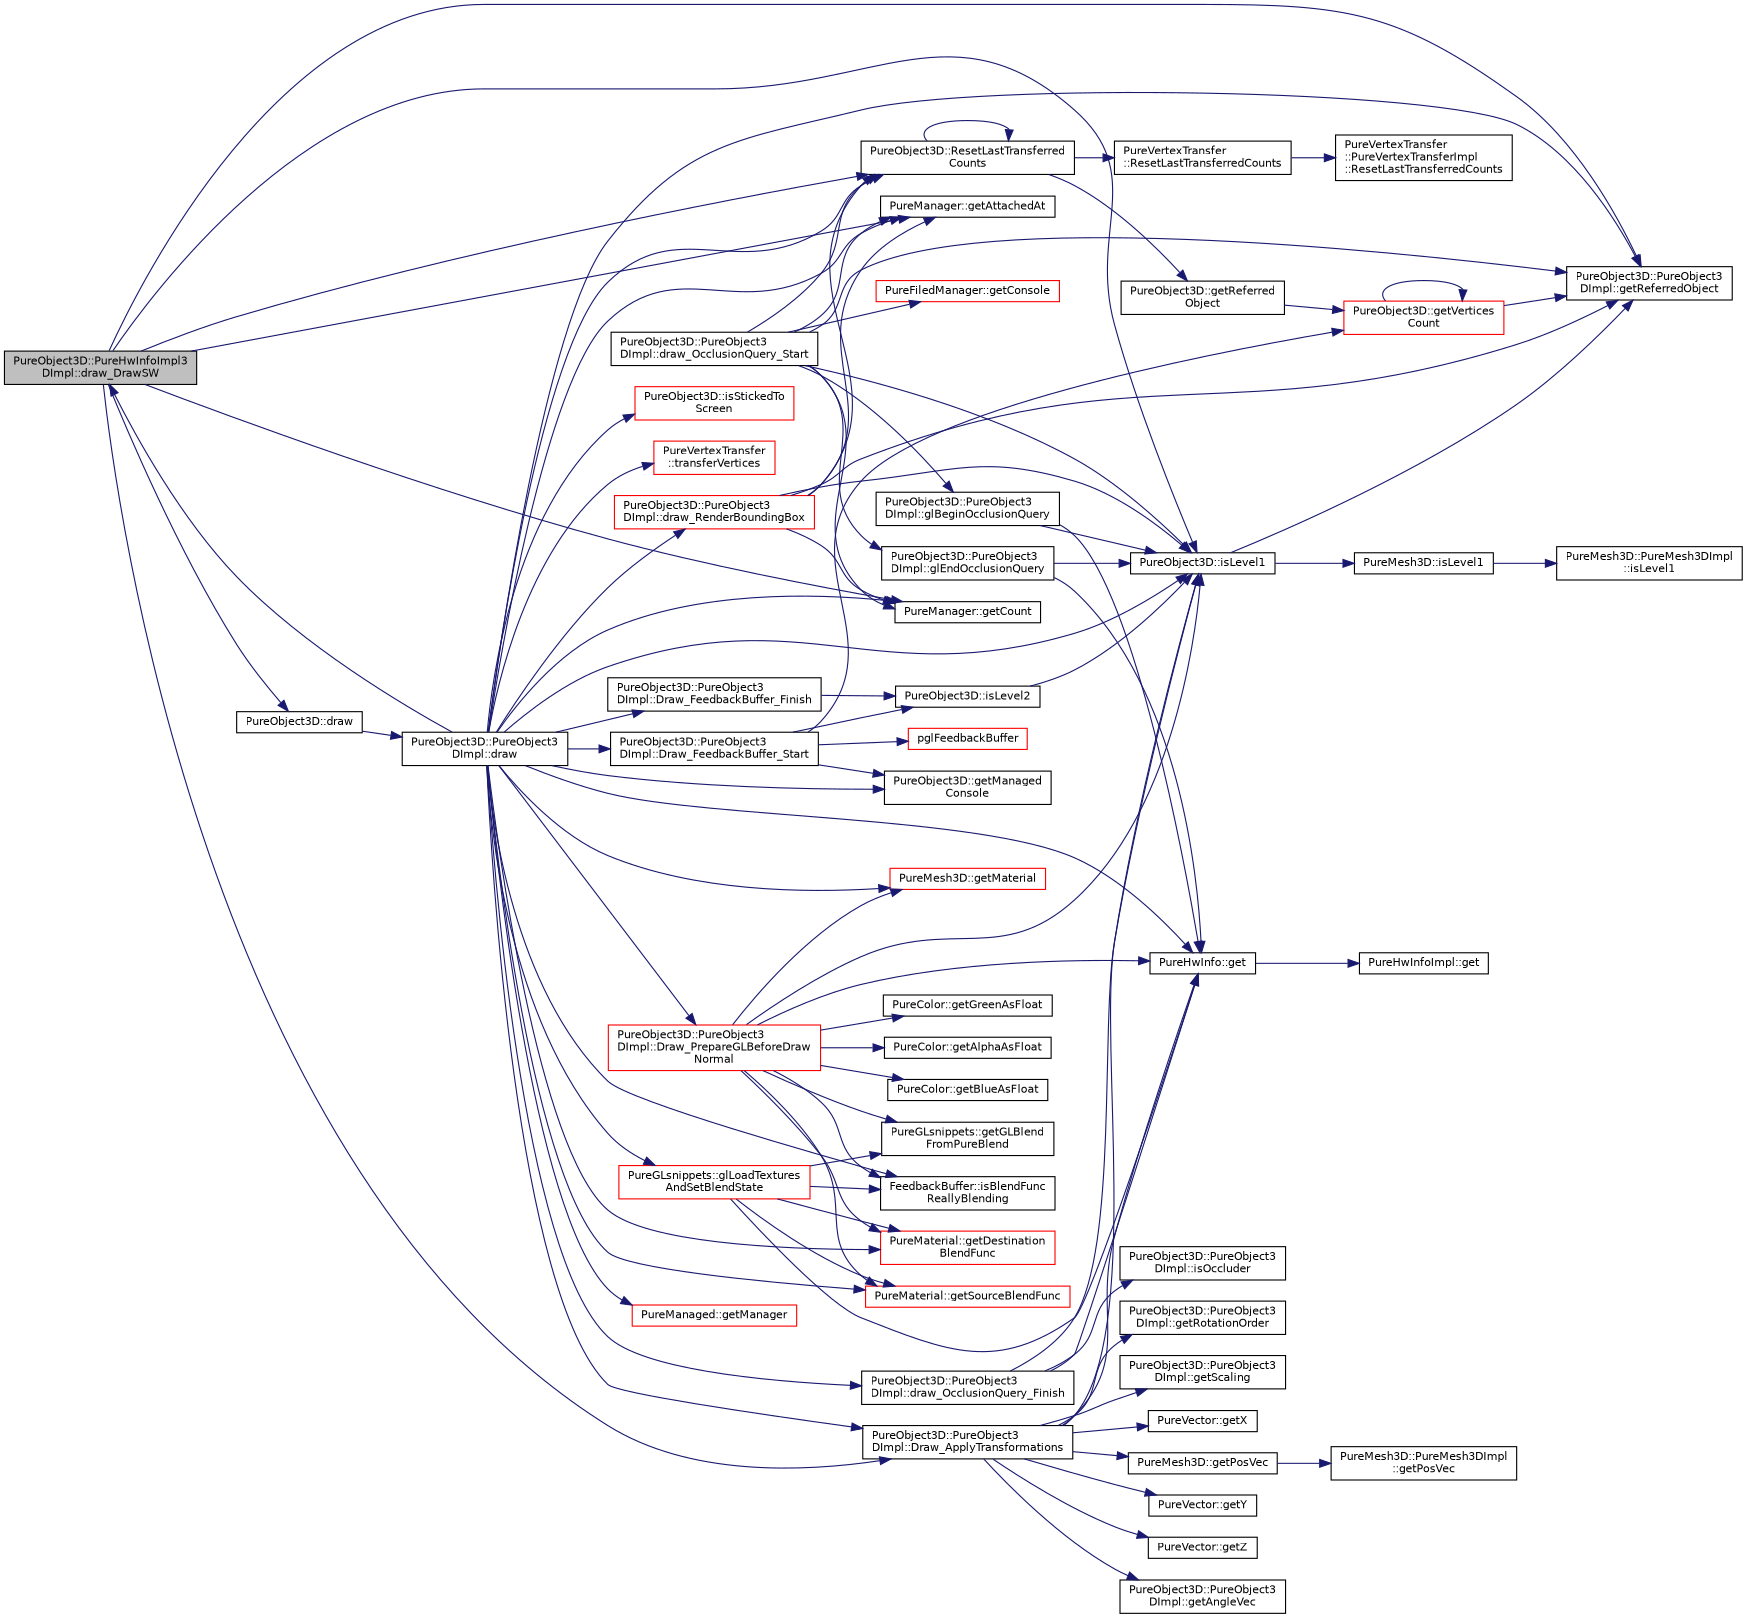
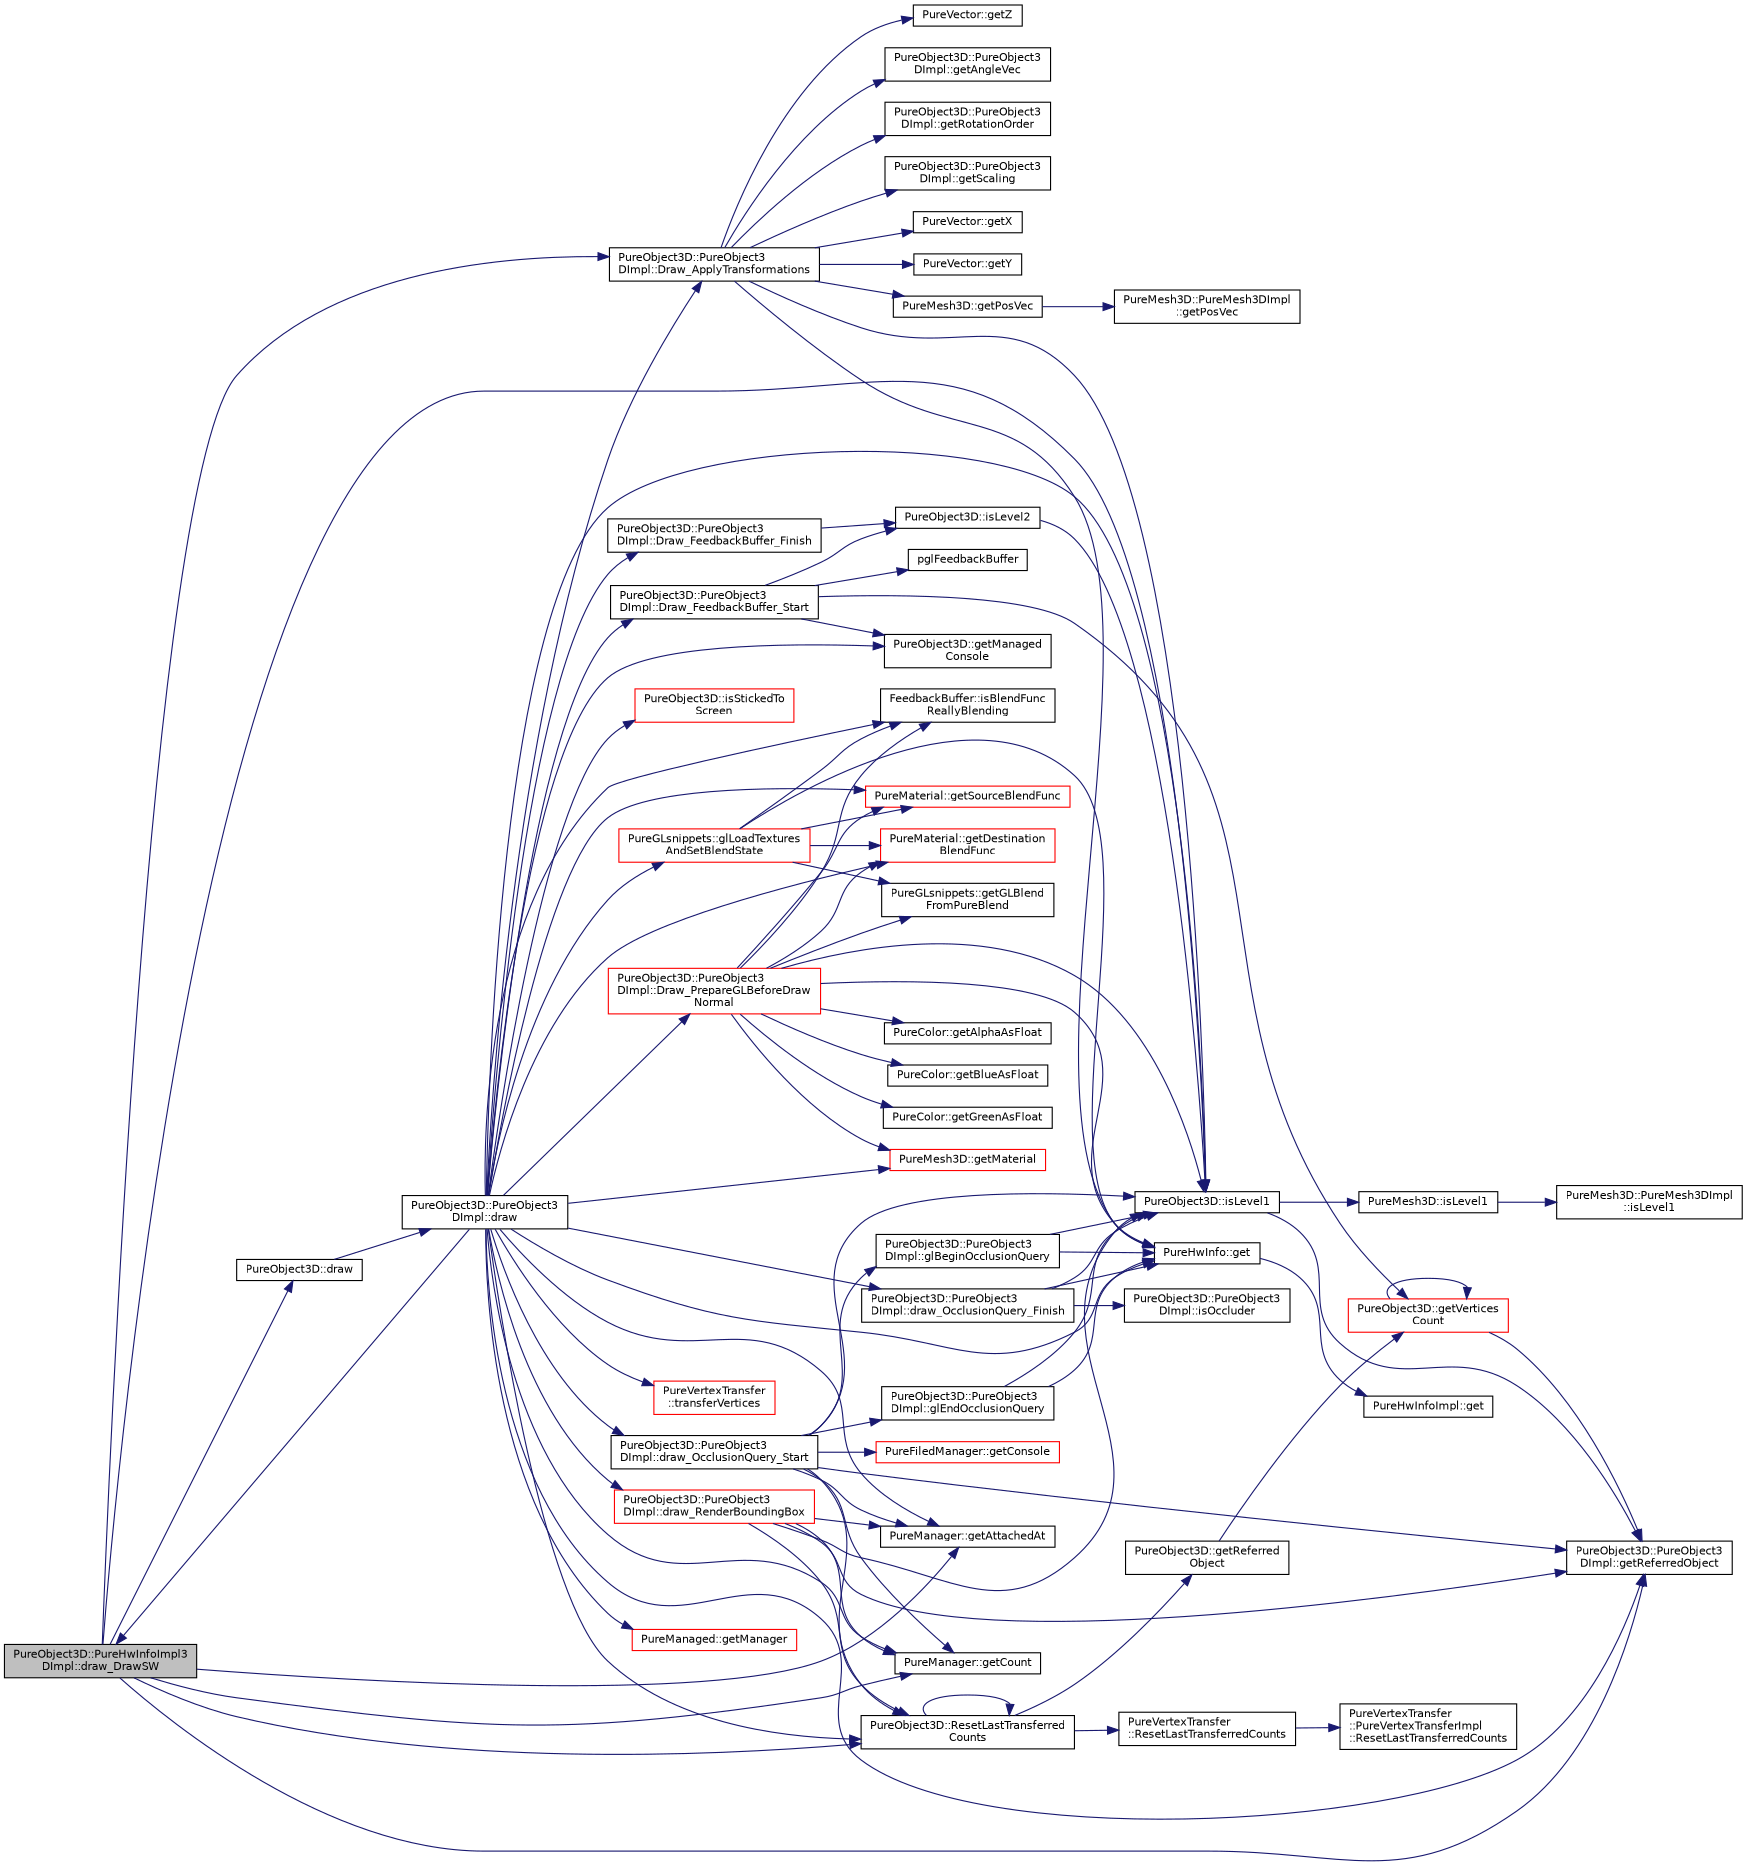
node "pglFeedbackBuffer": color red -> black
edge "PureObject3D::PureObject3 DImpl::draw" -> "PureObject3D::PureObject3 DImpl::draw_OcclusionQuery_Start": added
